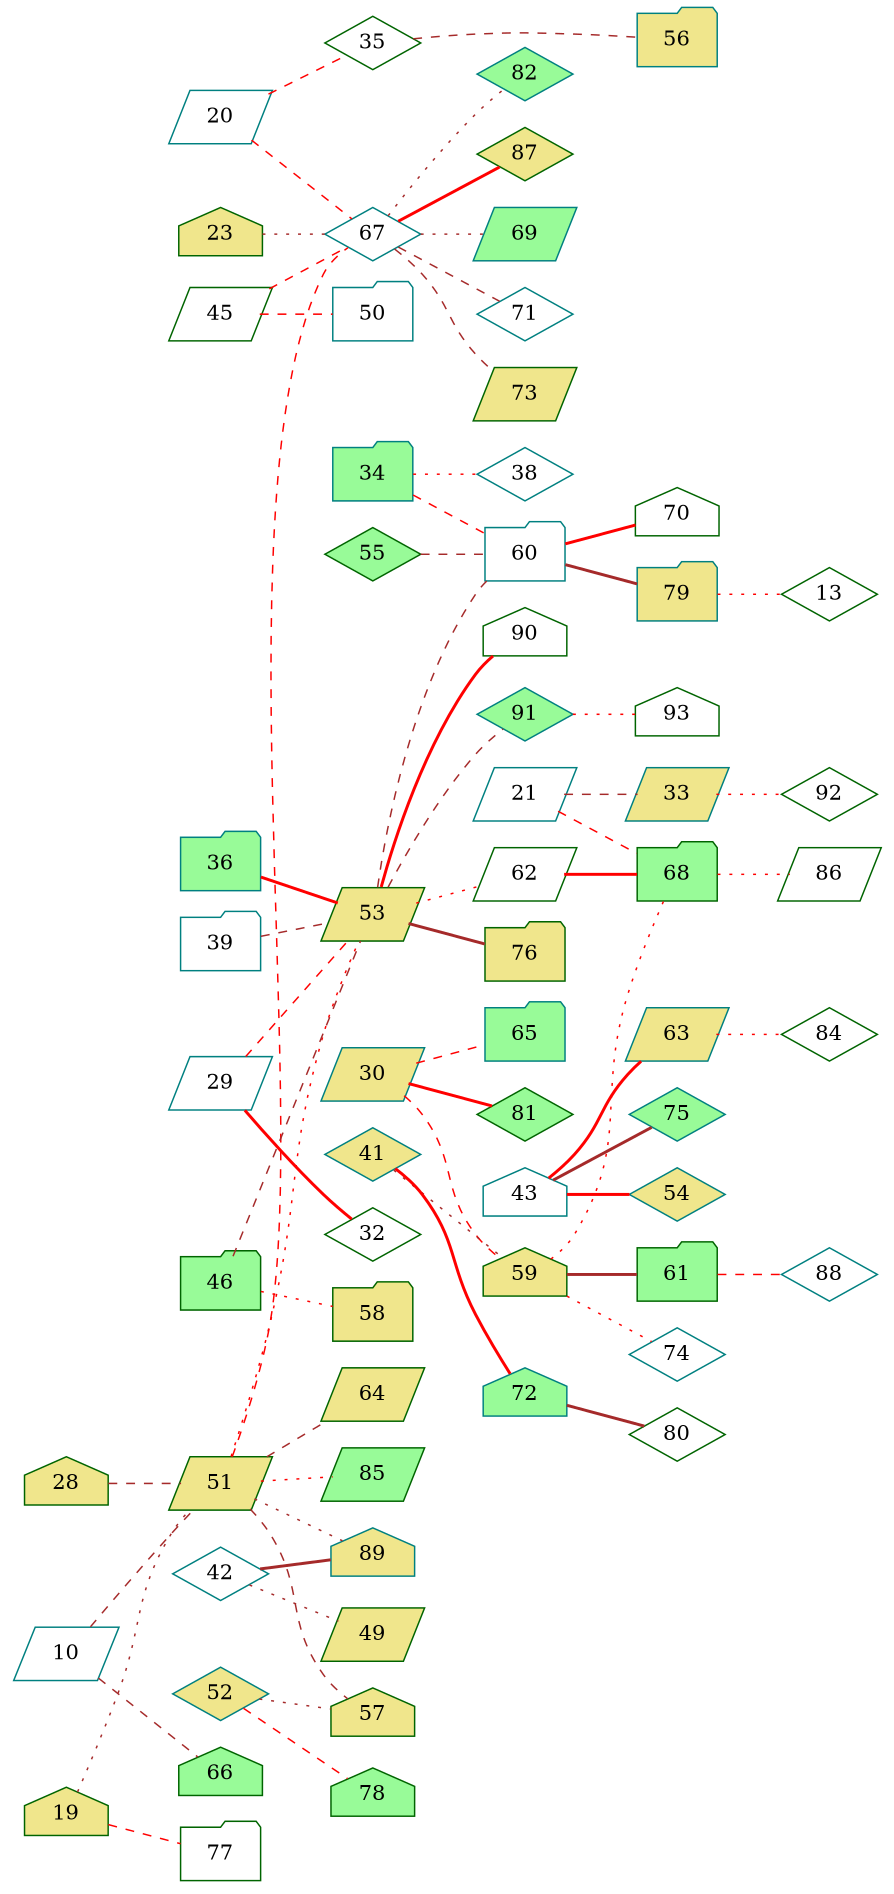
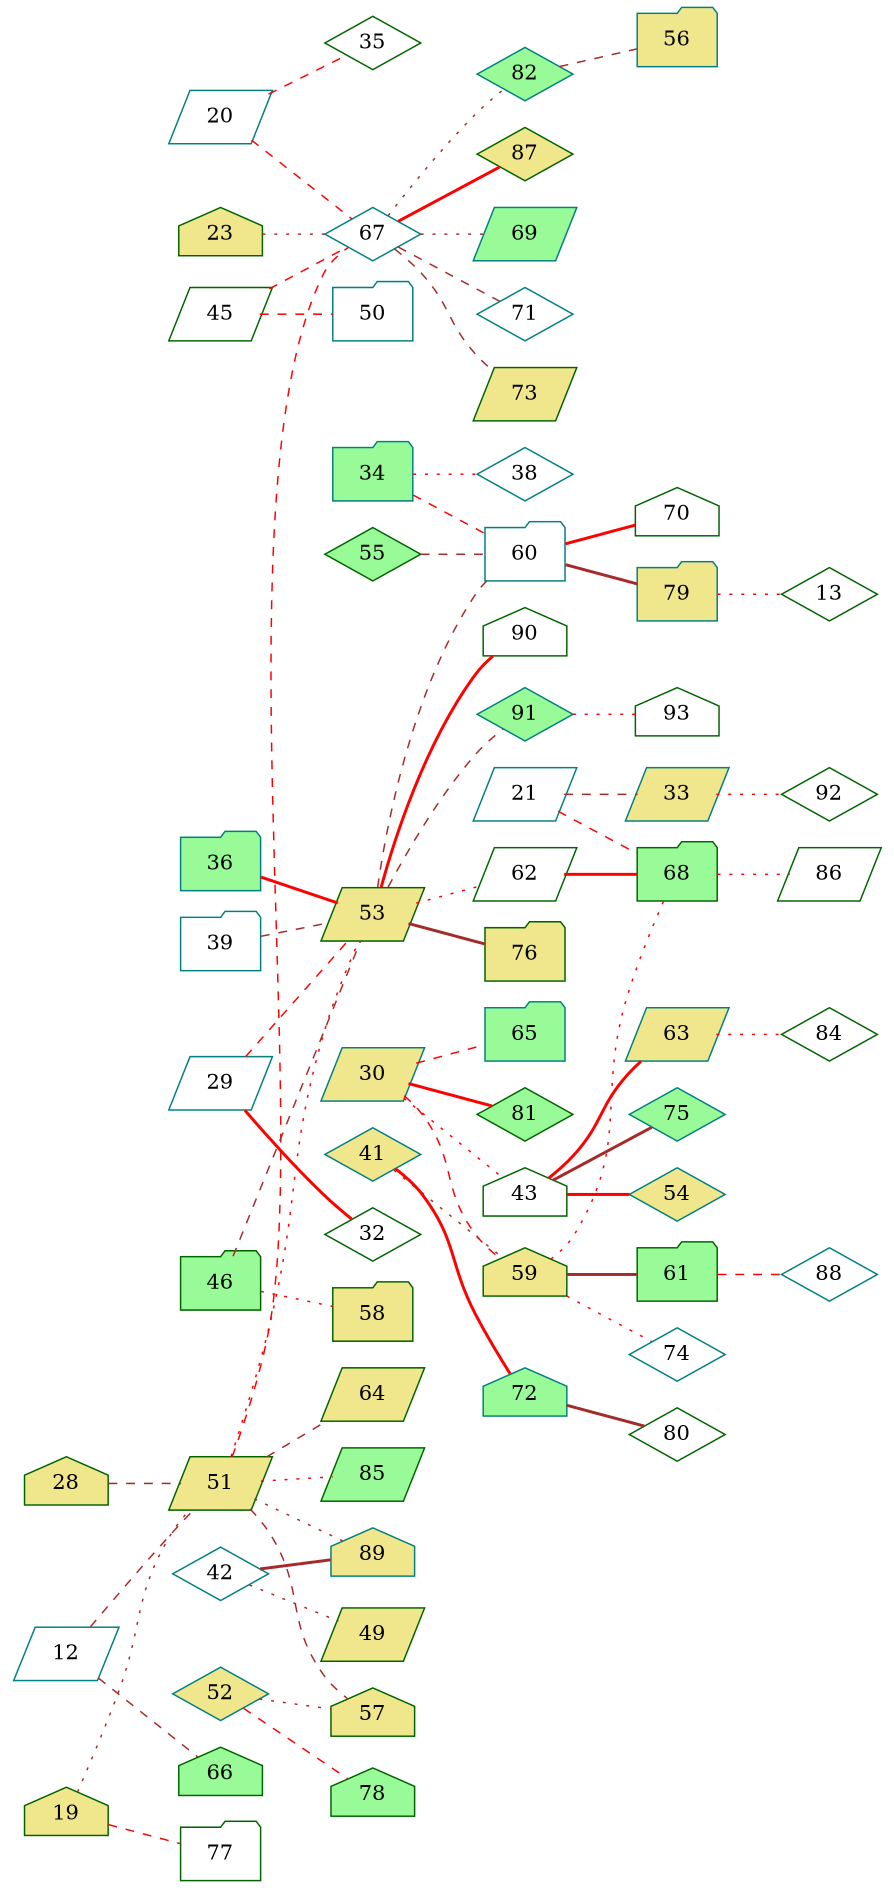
edge "56" -- "35": now "56" -- "82"
edge "30" -- "43": added
node "43": color teal -> darkgreen
node "10": label "10" -> "12"
